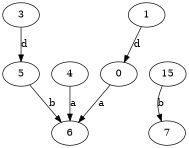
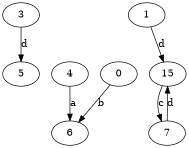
edge "1" -> "0": now "1" -> "15"
edge "5" -> "6": removed, label "b"
edge "0" -> "6": label "a" -> "b"
edge "15" -> "7": label "b" -> "c"
edge "7" -> "15": added, label "d"
